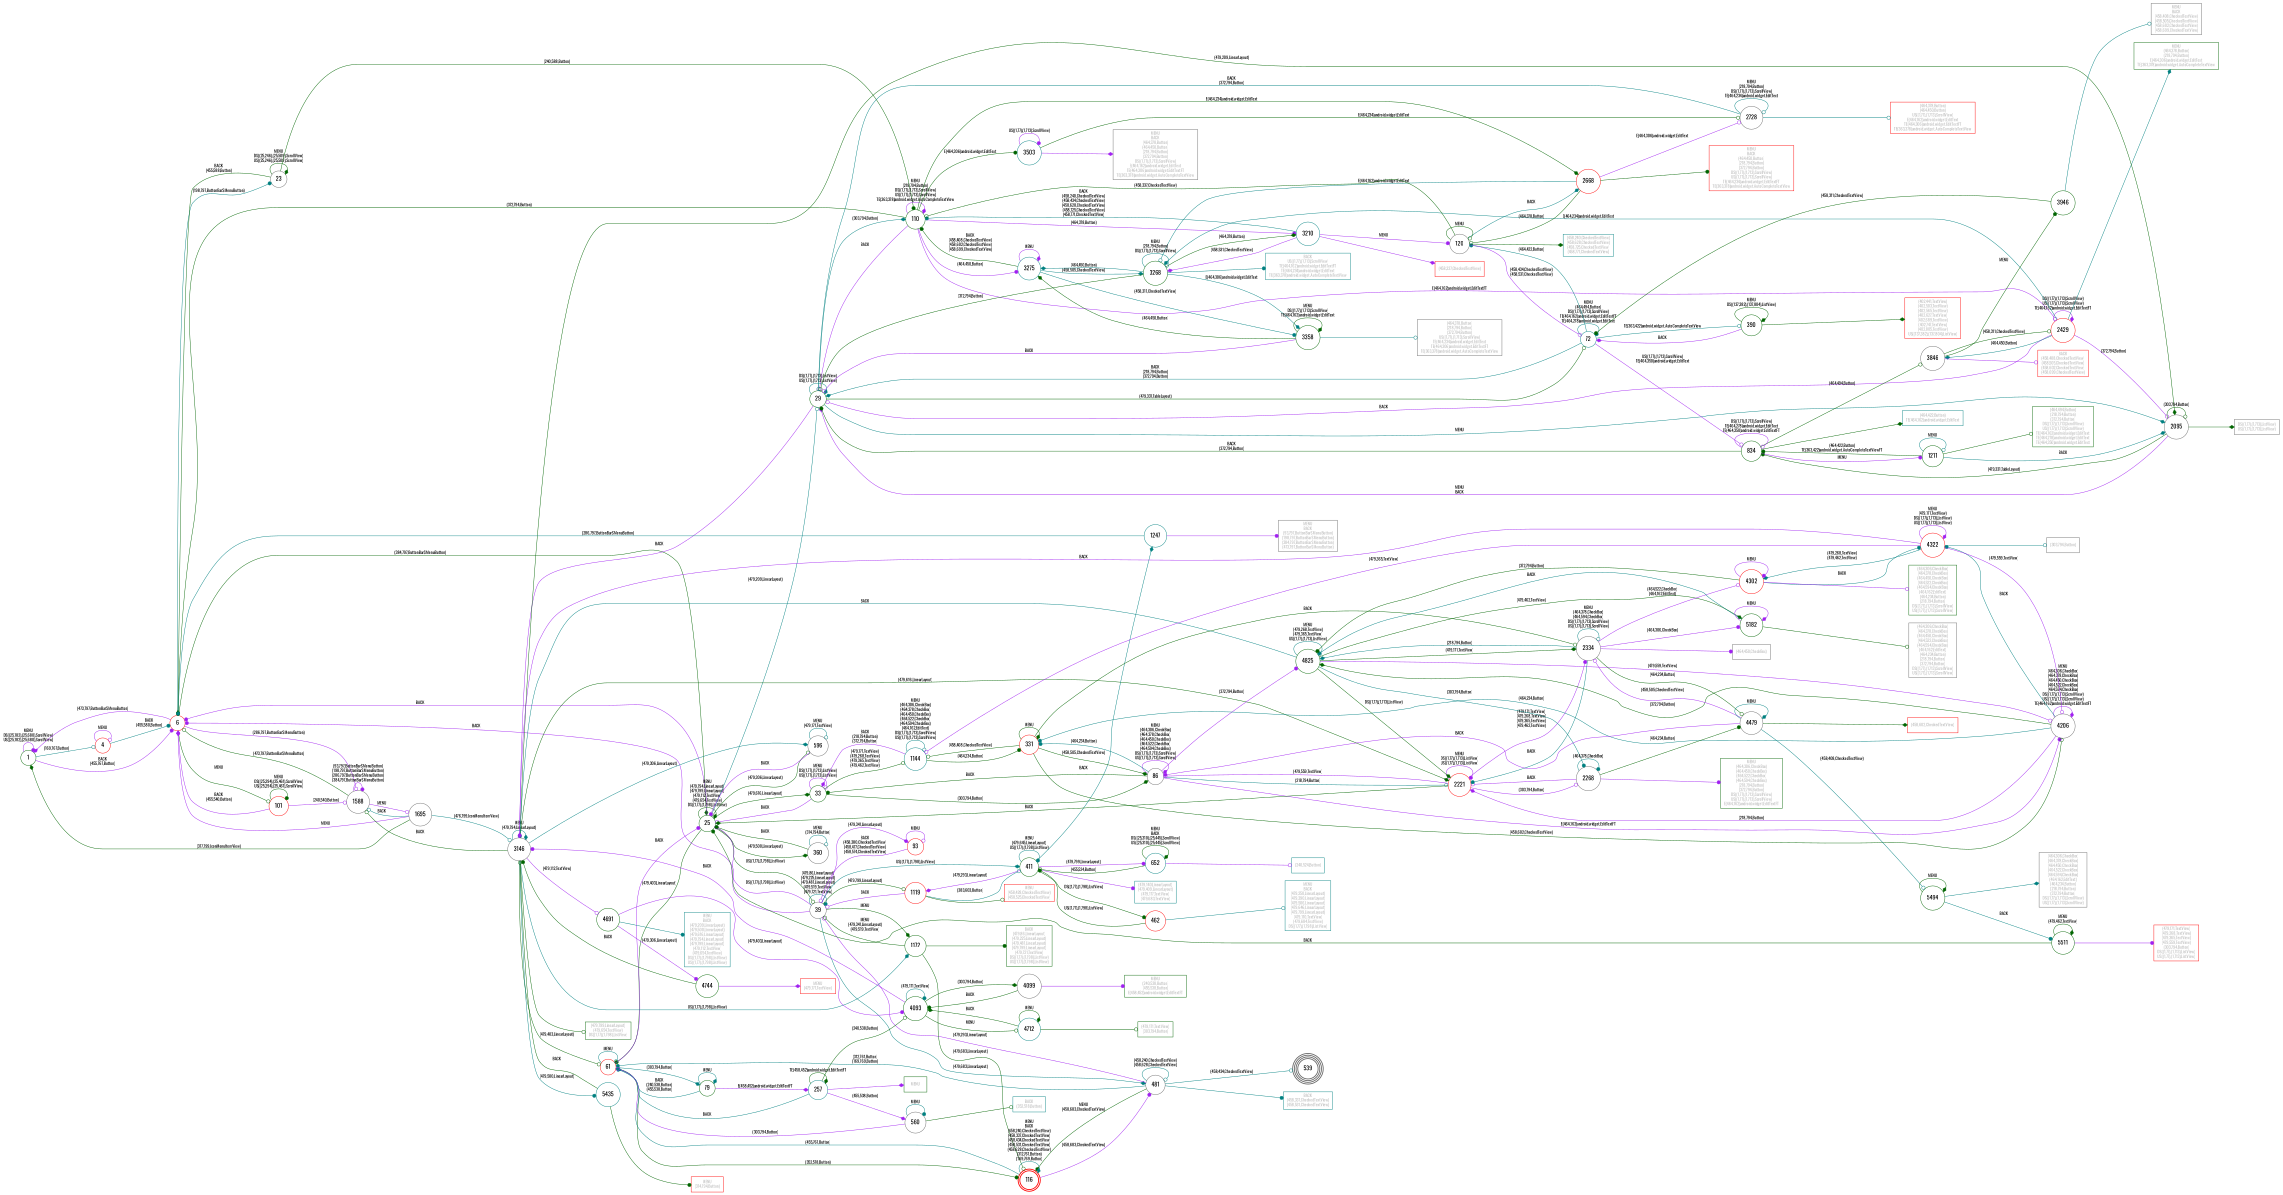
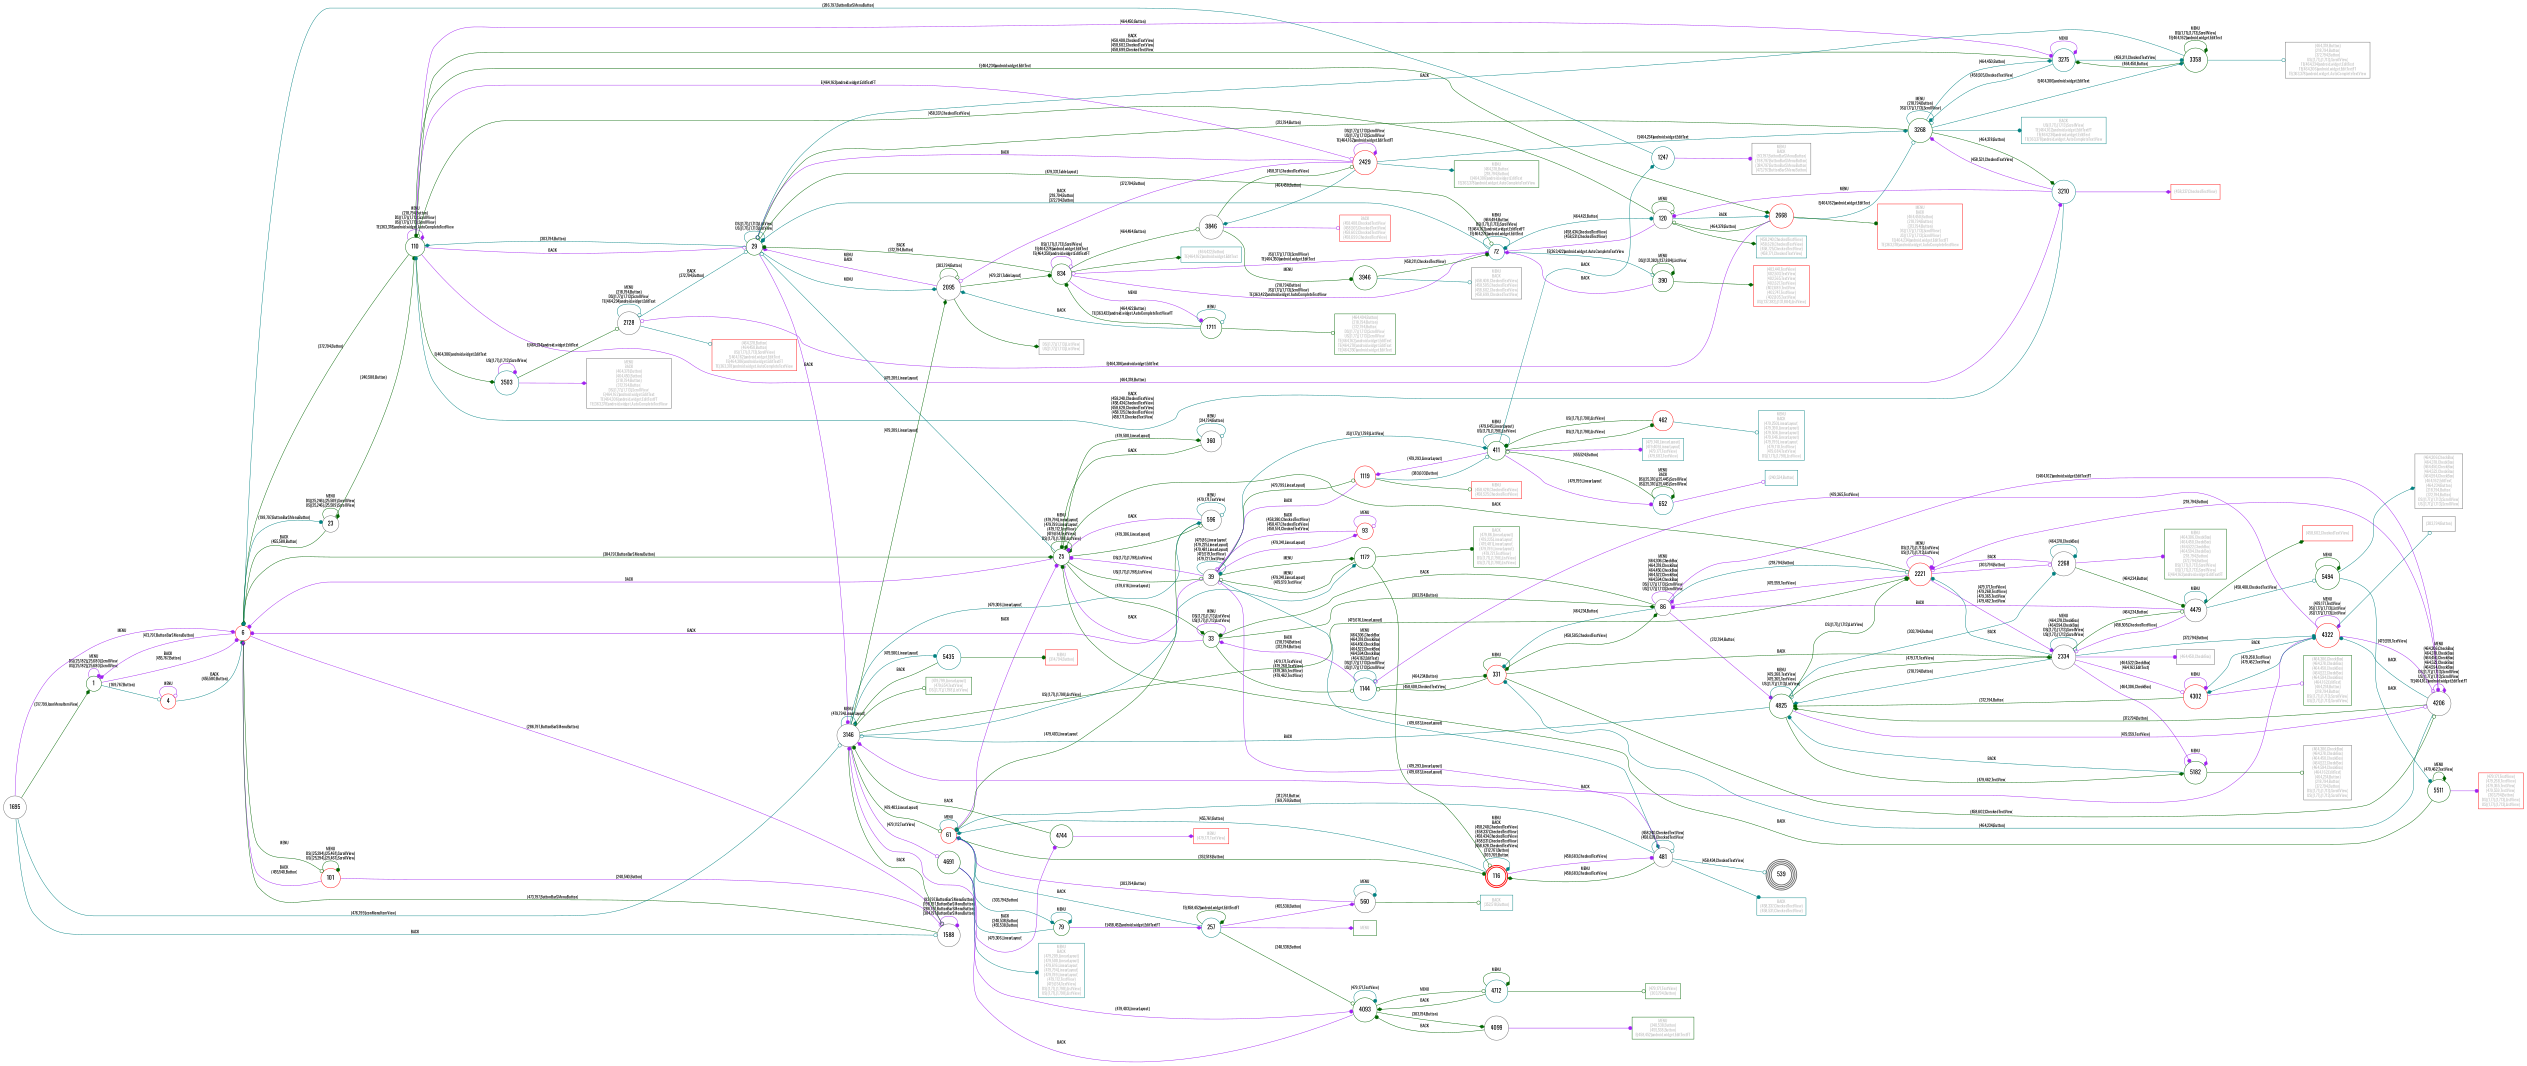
edge "110" -> "3503": arrowhead dot -> diamond
edge "834" -> "72": added, label "(218,794,Button) US((1,77),(1,713),ScrollView) TE(363,422)android.widget.AutoCompleteTextView"
edge "3358" -> "29": color purple -> teal
edge "2334" -> "4322": added, label "(372,794,Button)"
edge "1588" -> "1695": removed, label "MENU"
edge "25" -> "61": now "596" -> "61"
